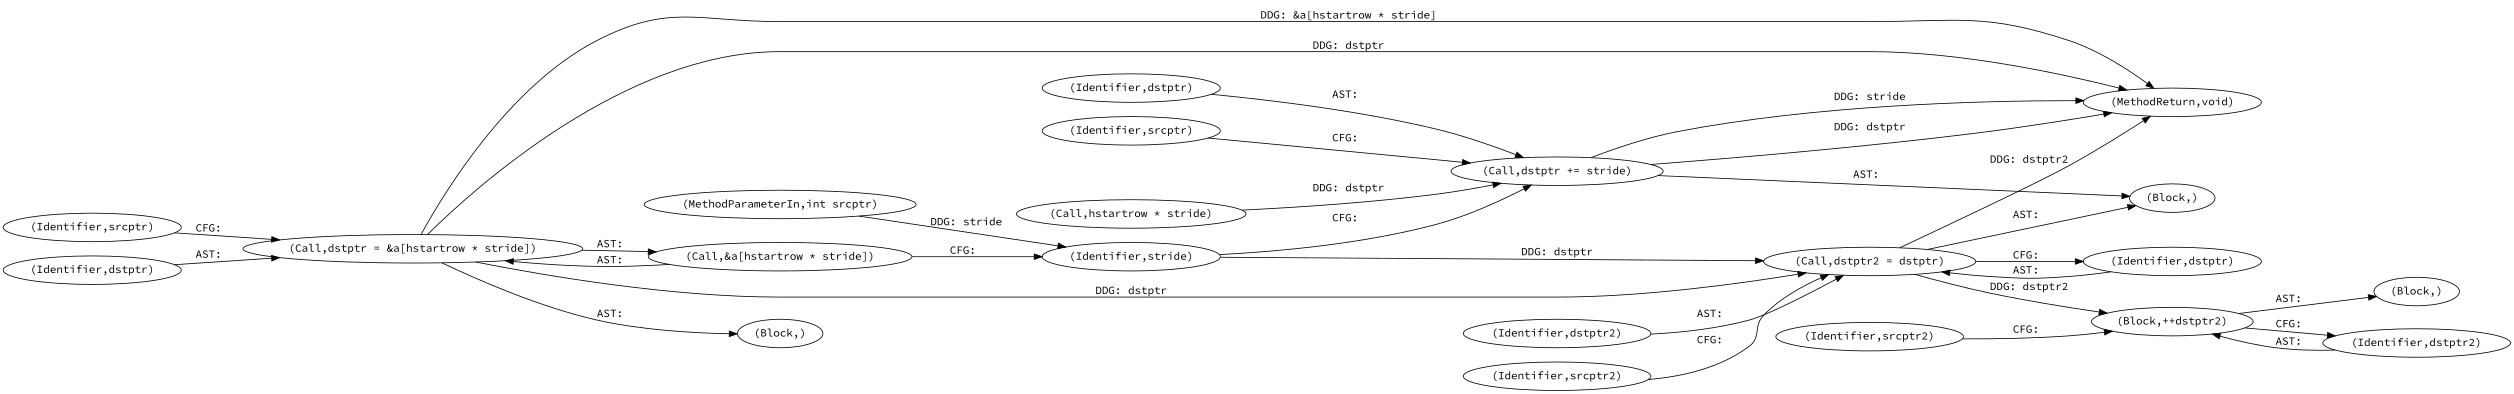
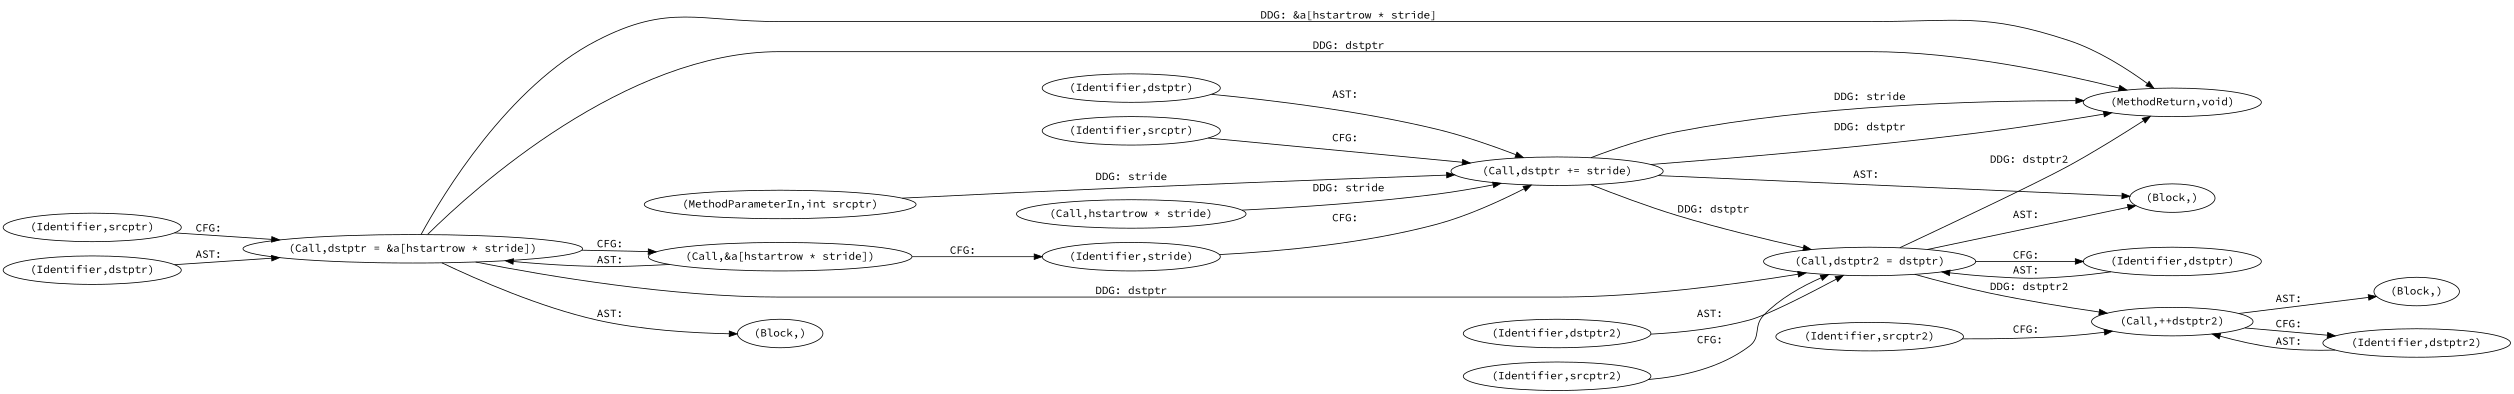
edge "(Call,hstartrow * stride)" -> "(Call,dstptr += stride)": label "DDG: dstptr" -> "DDG: stride"
edge "(MethodParameterIn,int srcptr)" -> "(Identifier,stride)": now "(MethodParameterIn,int srcptr)" -> "(Call,dstptr += stride)"
edge "(Call,dstptr = &a[hstartrow * stride])" -> "(Call,&a[hstartrow * stride])": label "AST: " -> "CFG: "
edge "(Identifier,stride)" -> "(Call,dstptr2 = dstptr)": now "(Call,dstptr += stride)" -> "(Call,dstptr2 = dstptr)"
node "(Block,++dstptr2)": label "(Block,++dstptr2)" -> "(Call,++dstptr2)"
